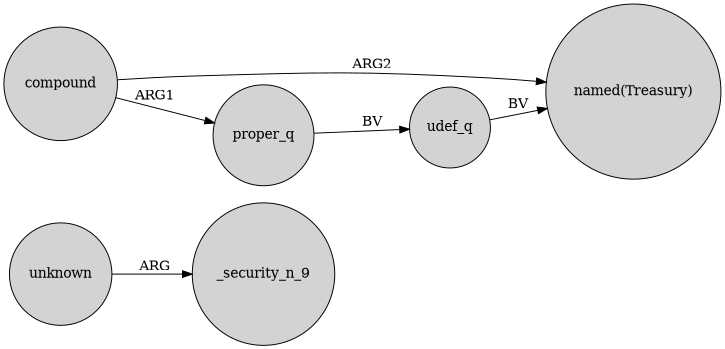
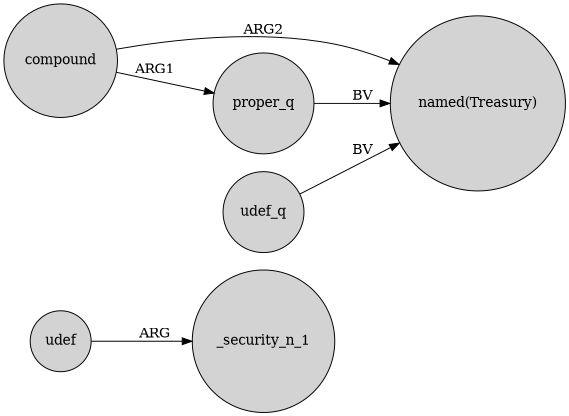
edge "proper_q" -> "udef_q": now "proper_q" -> "named(Treasury)"
node "unknown": label "unknown" -> "udef"
node "_security_n_9": label "_security_n_9" -> "_security_n_1"
